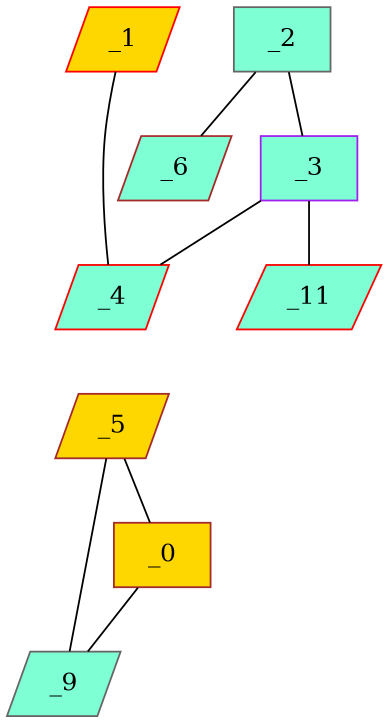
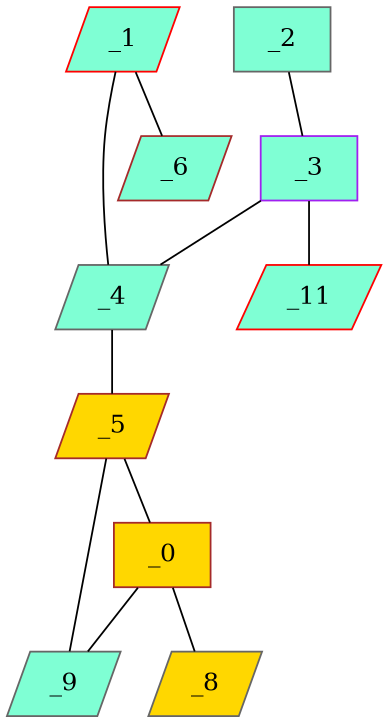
node "_1": fillcolor gold -> aquamarine
edge "_2" -- "_6": now "_1" -- "_6"
node "_4": color red -> gray40
edge "_4" -- "_5": added
node "_8": added
